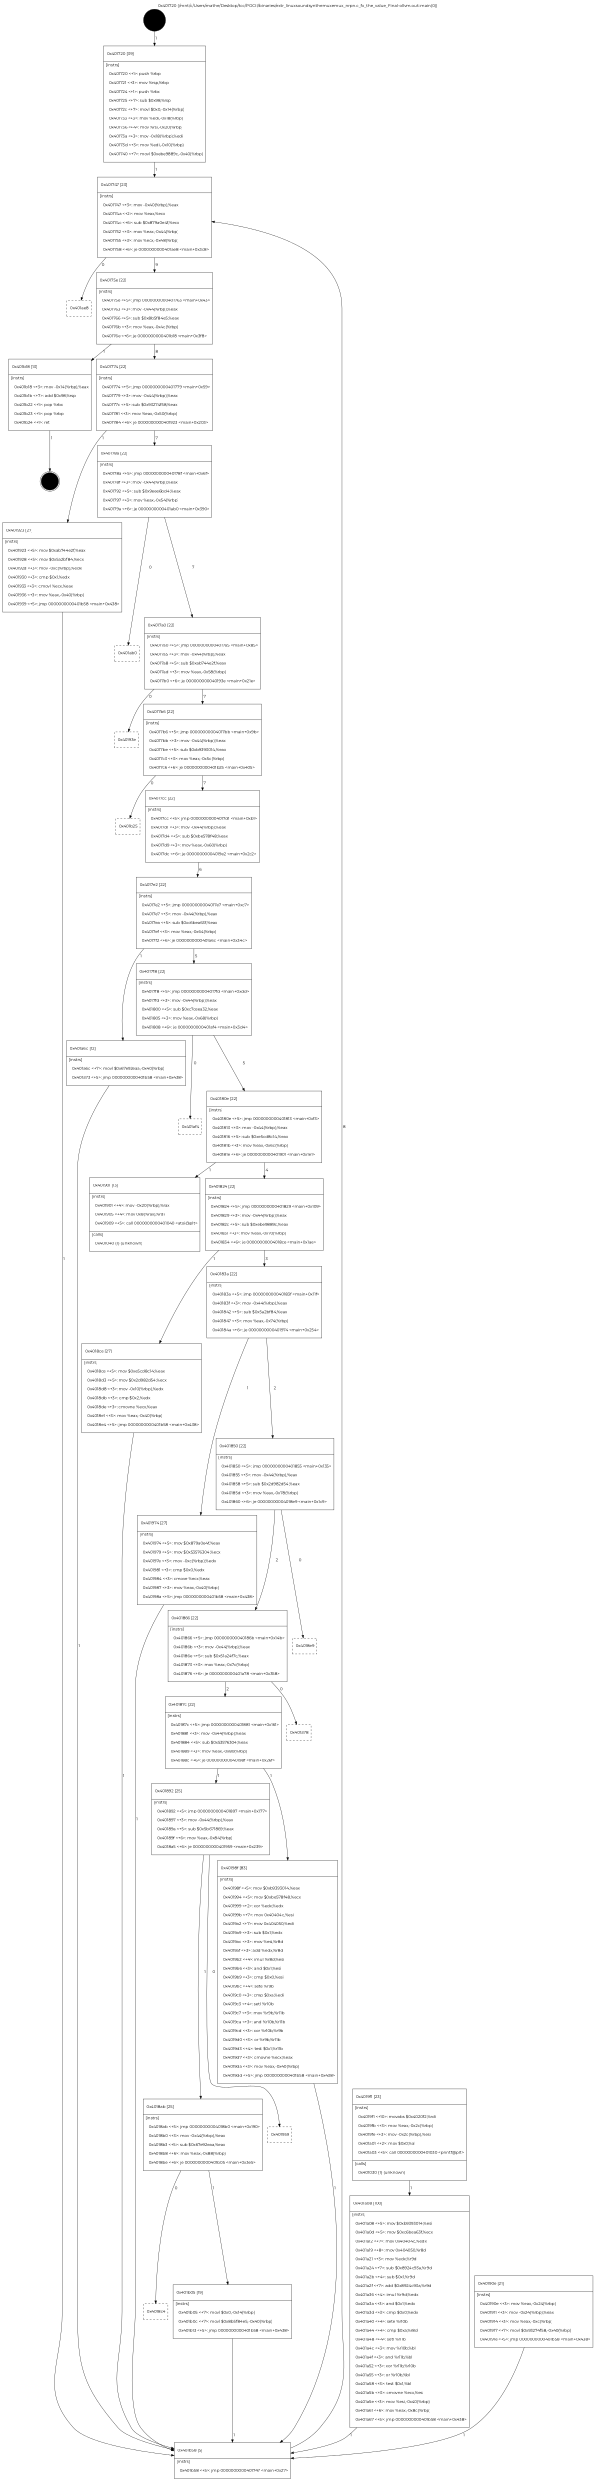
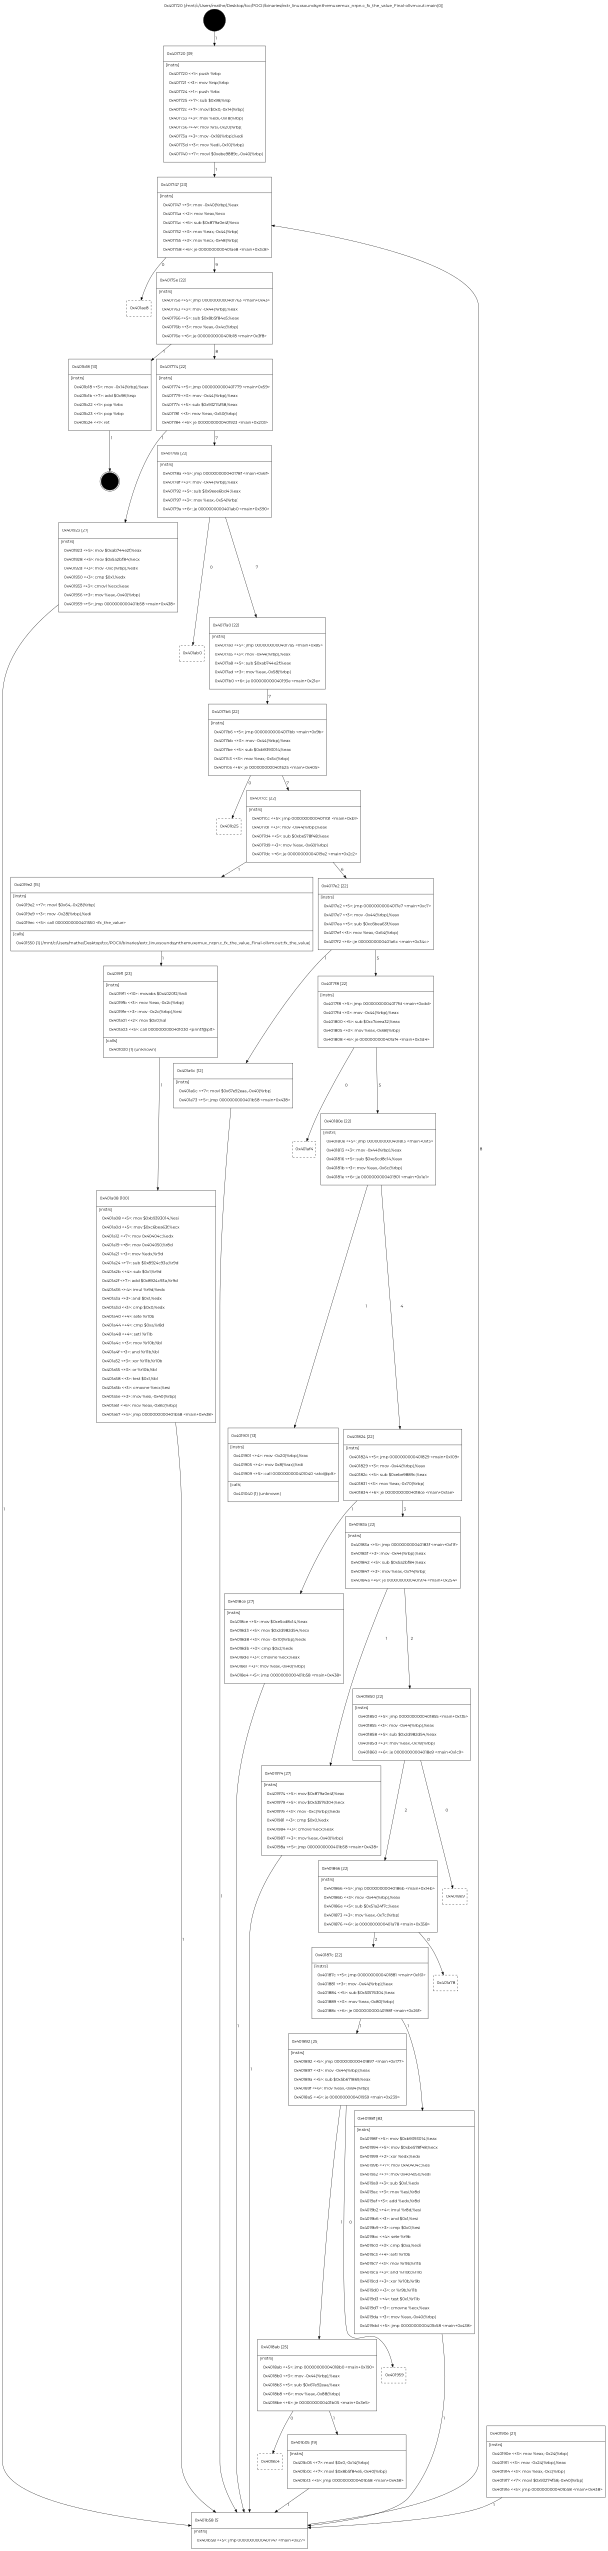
node "0x40193e": removed
node "0x4019e2 [15]": added
